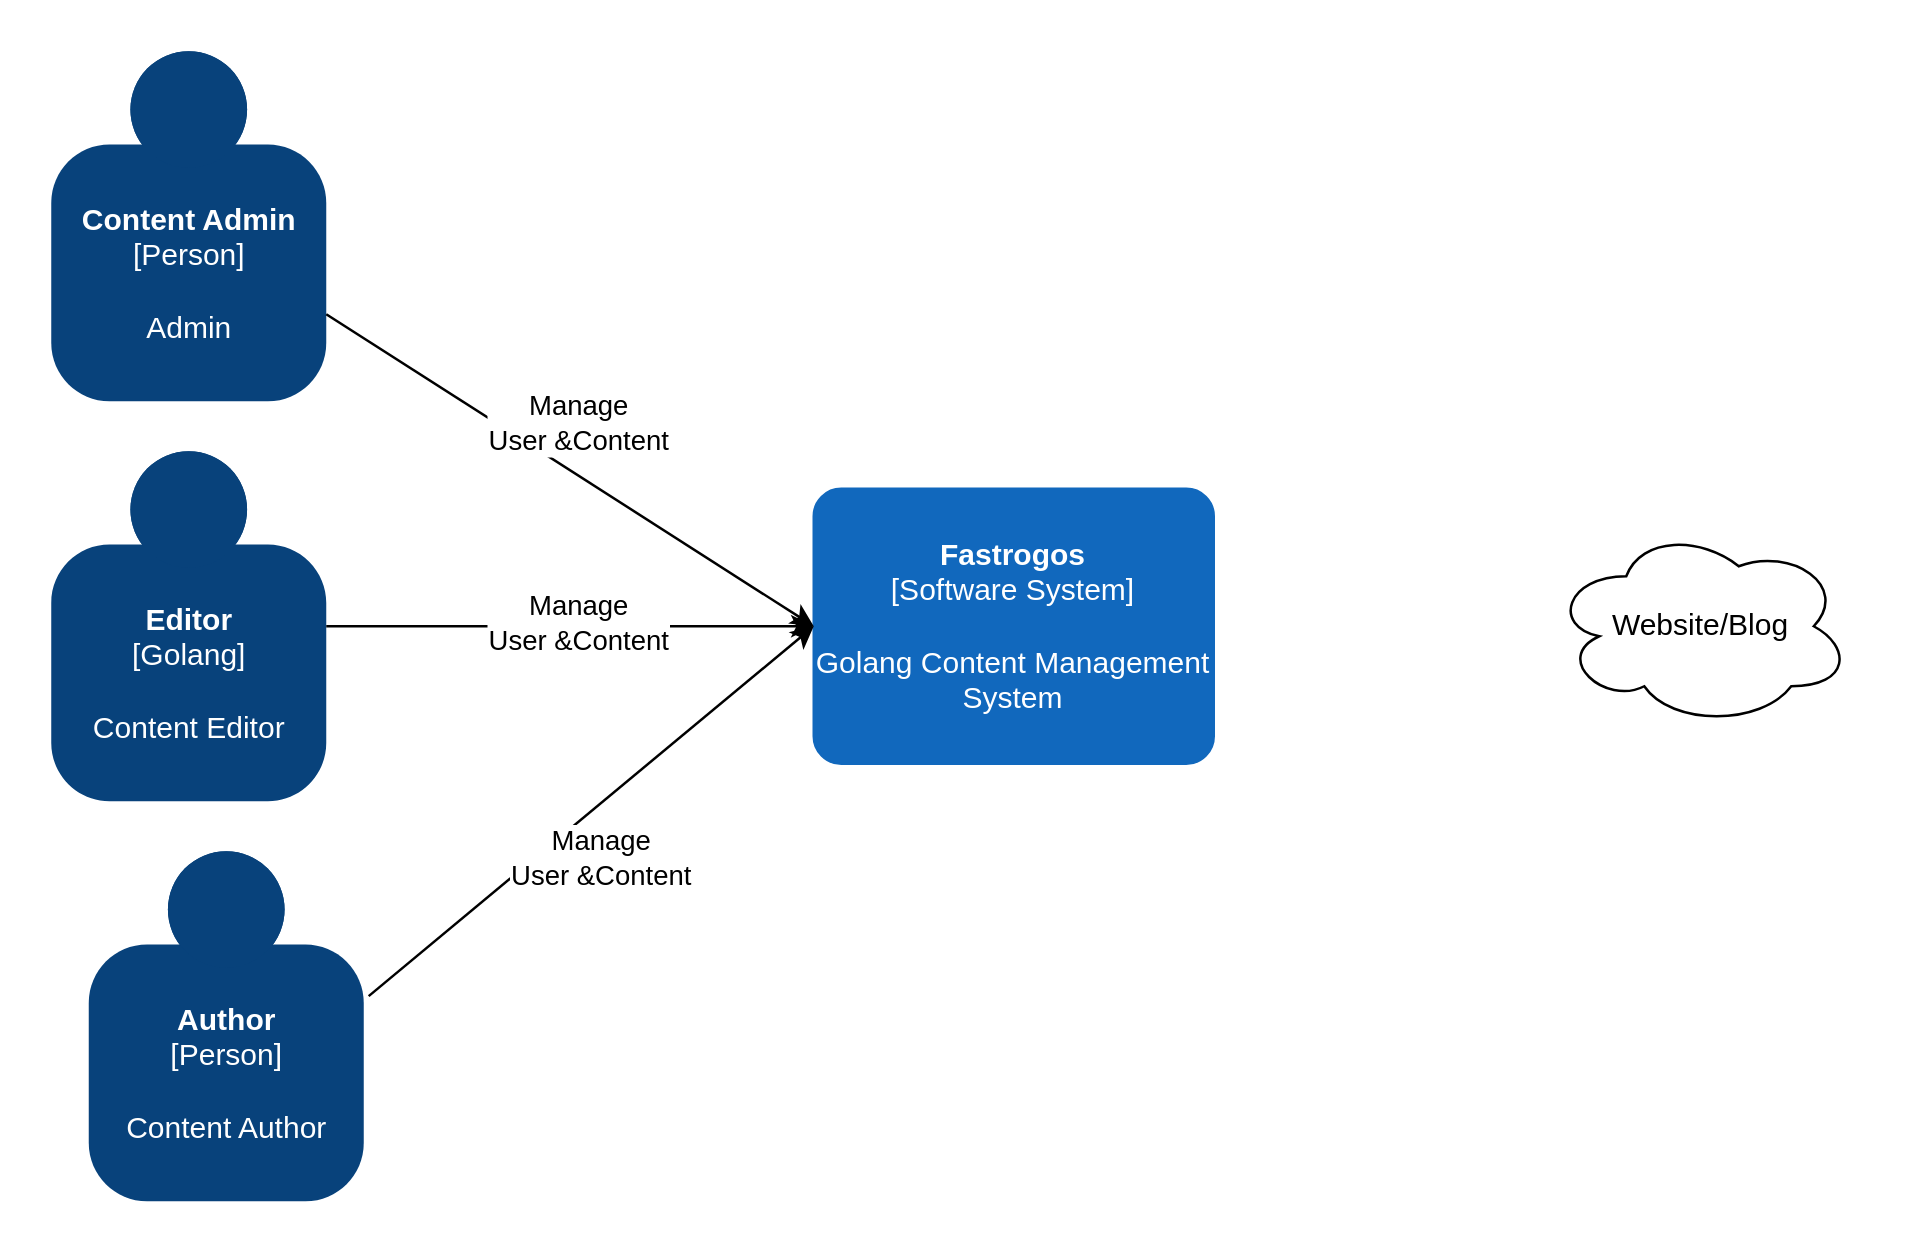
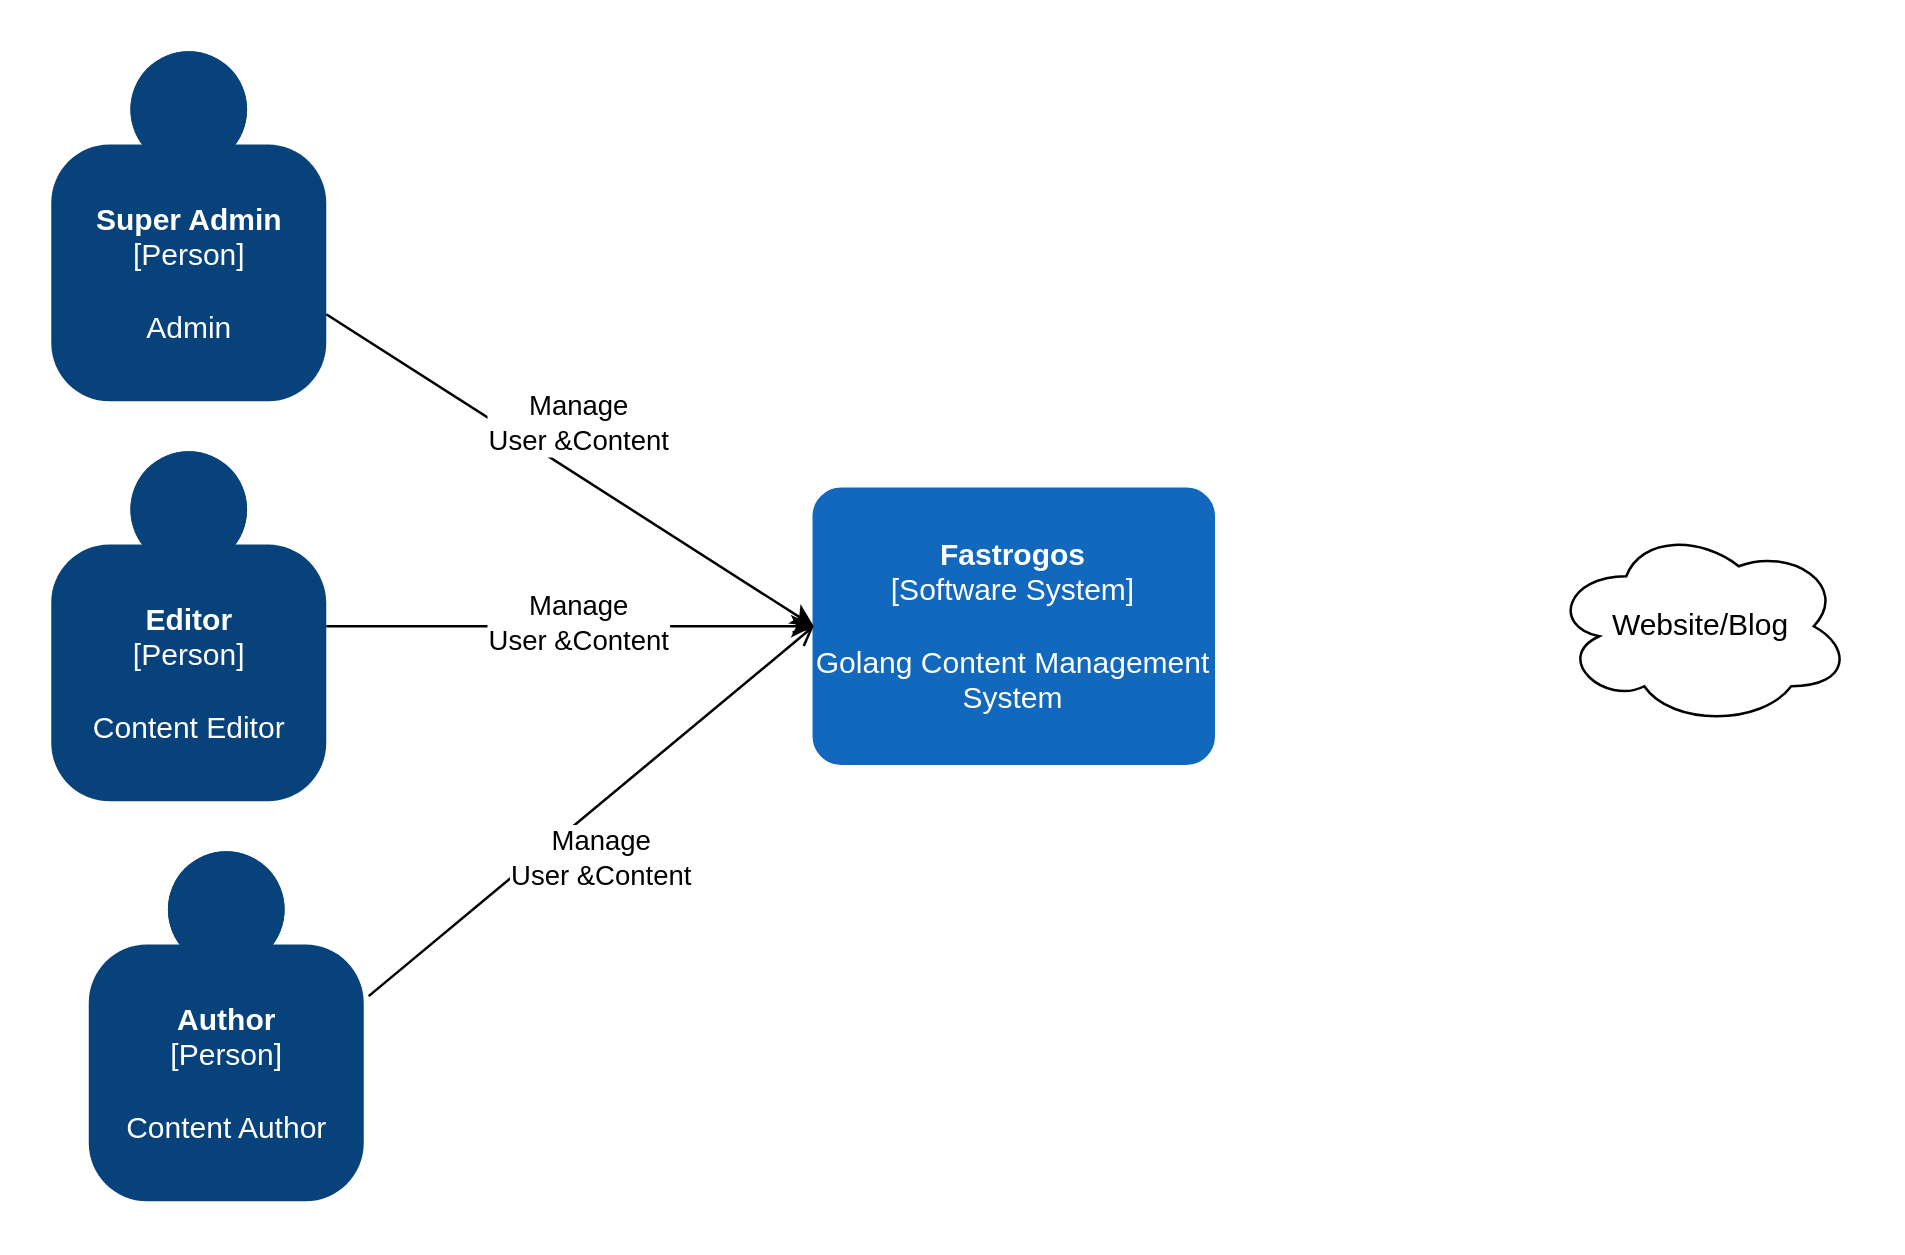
node "Content Admin [Person] Admin": label "Content Admin [Person] Admin" -> "Super Admin [Person] Admin"
edge "Author [Person] Content Author" -> "Fastrogos [Software System] Golang Content Management System": arrowhead classic -> open
node "Editor [Golang] Content Editor": label "Editor [Golang] Content Editor" -> "Editor [Person] Content Editor"
